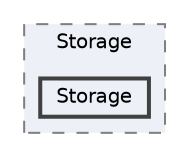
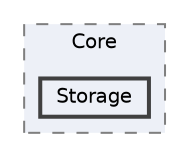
cluster "Storage": label "Storage" -> "Core"
